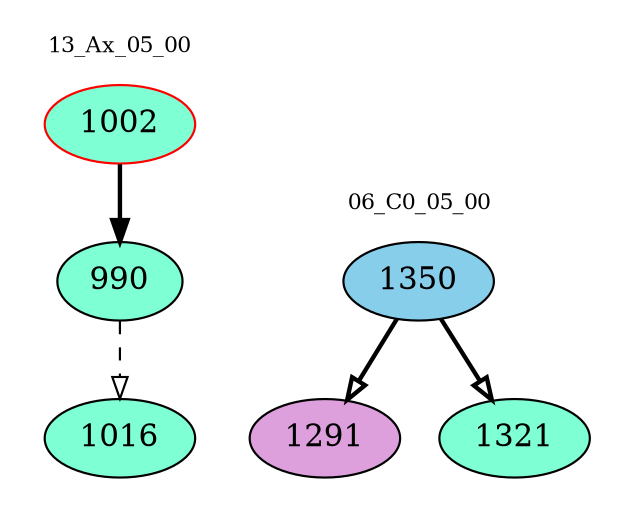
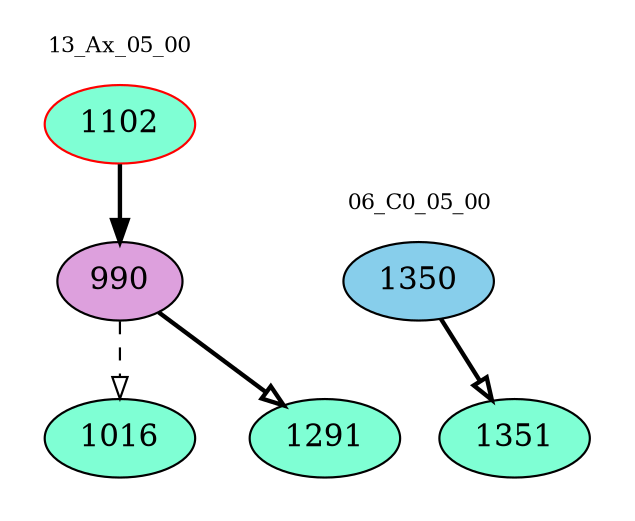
node "1002": label "1002" -> "1102"
node "990": fillcolor aquamarine -> plum
edge "1350" -> "1291": now "990" -> "1291"
node "1291": fillcolor plum -> aquamarine
node "1321": label "1321" -> "1351"
